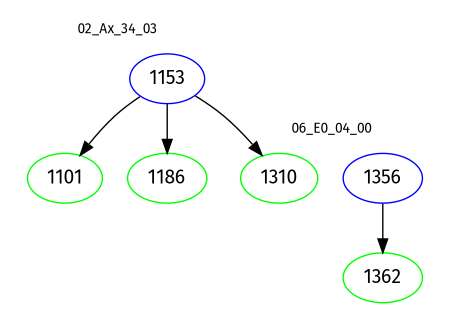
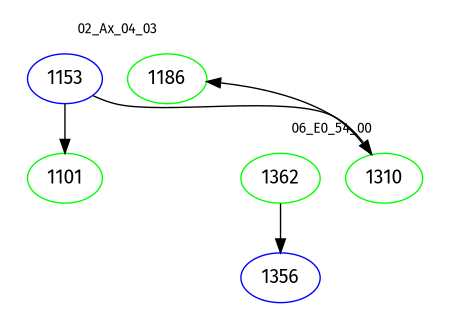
cluster "02_Ax_34_03": label "02_Ax_34_03" -> "02_Ax_04_03"
edge "1153" -> "1186": now "1310" -> "1186"
cluster "06_E0_04_00": label "06_E0_04_00" -> "06_E0_54_00"
edge "1356" -> "1362": reversed
